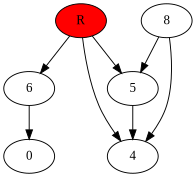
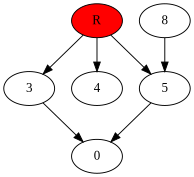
edge "8" -> "4": removed
node "6": label "6" -> "3"
edge "5" -> "4": now "5" -> "0"
